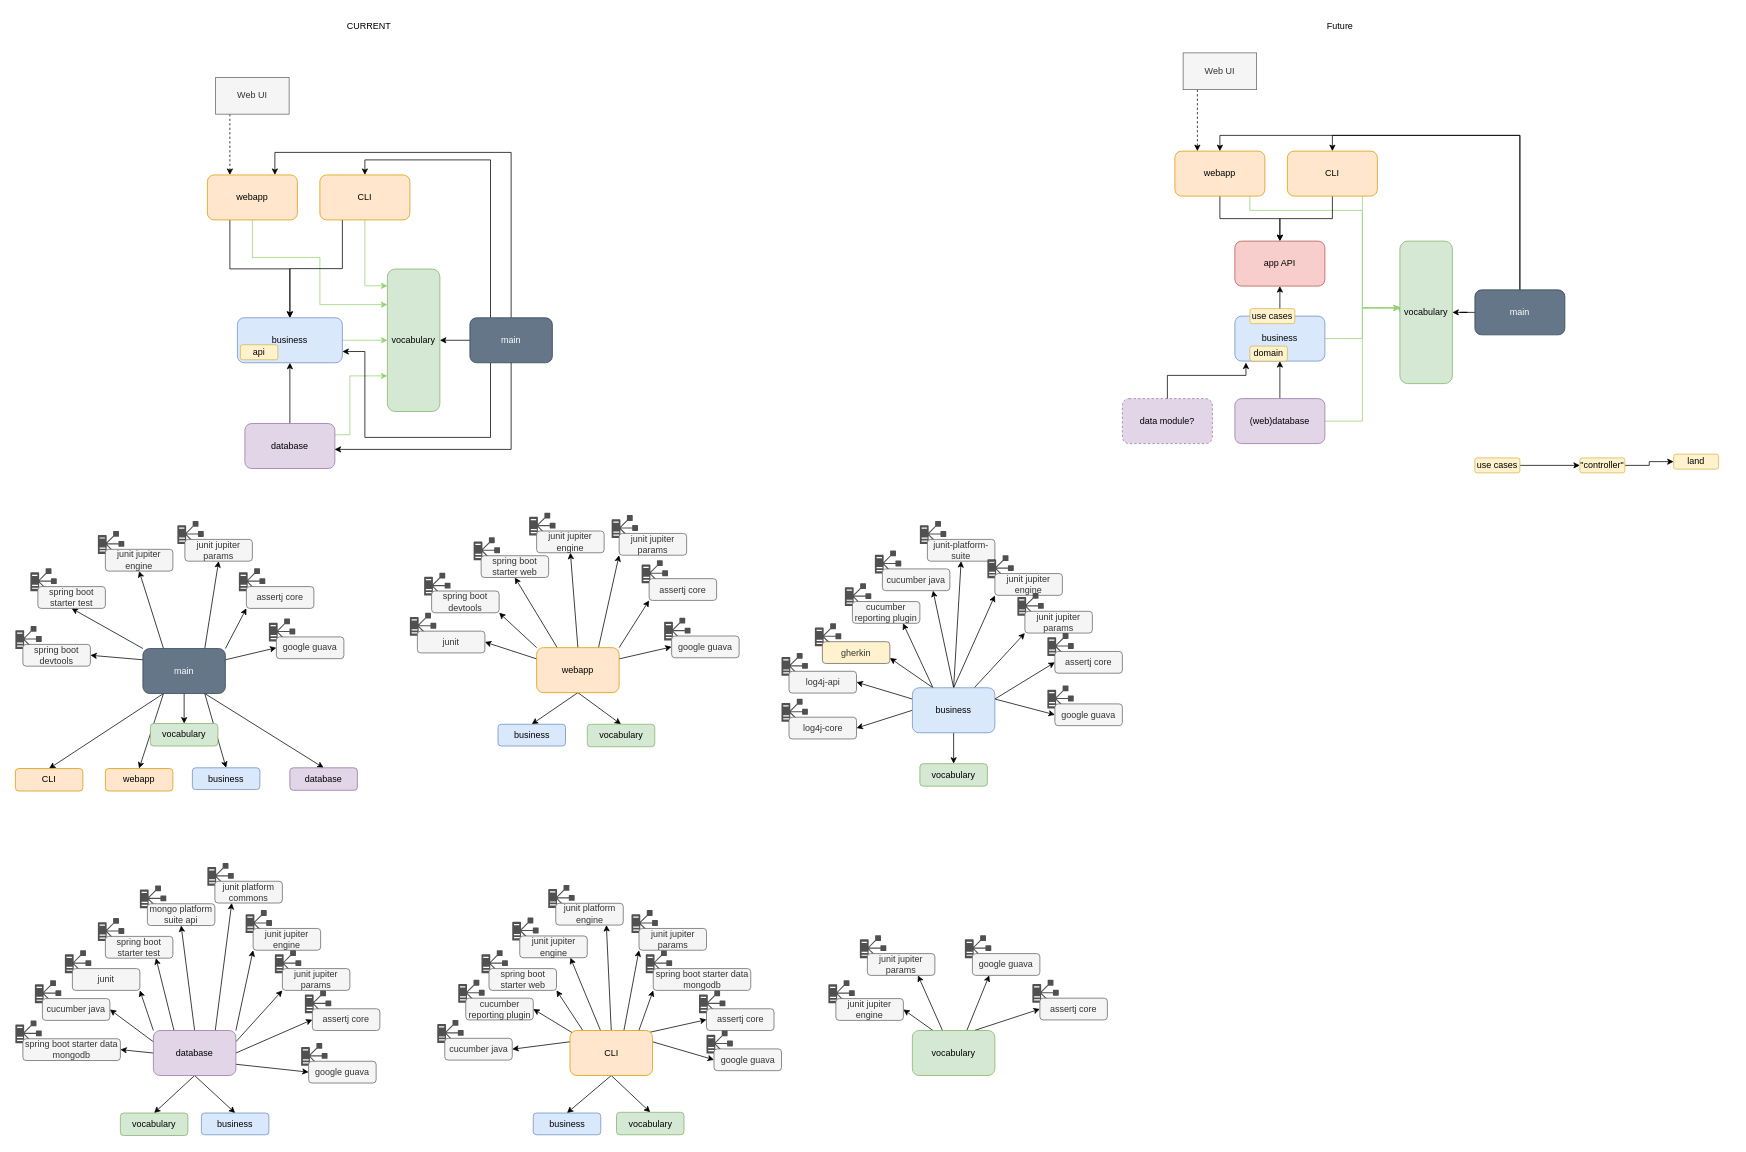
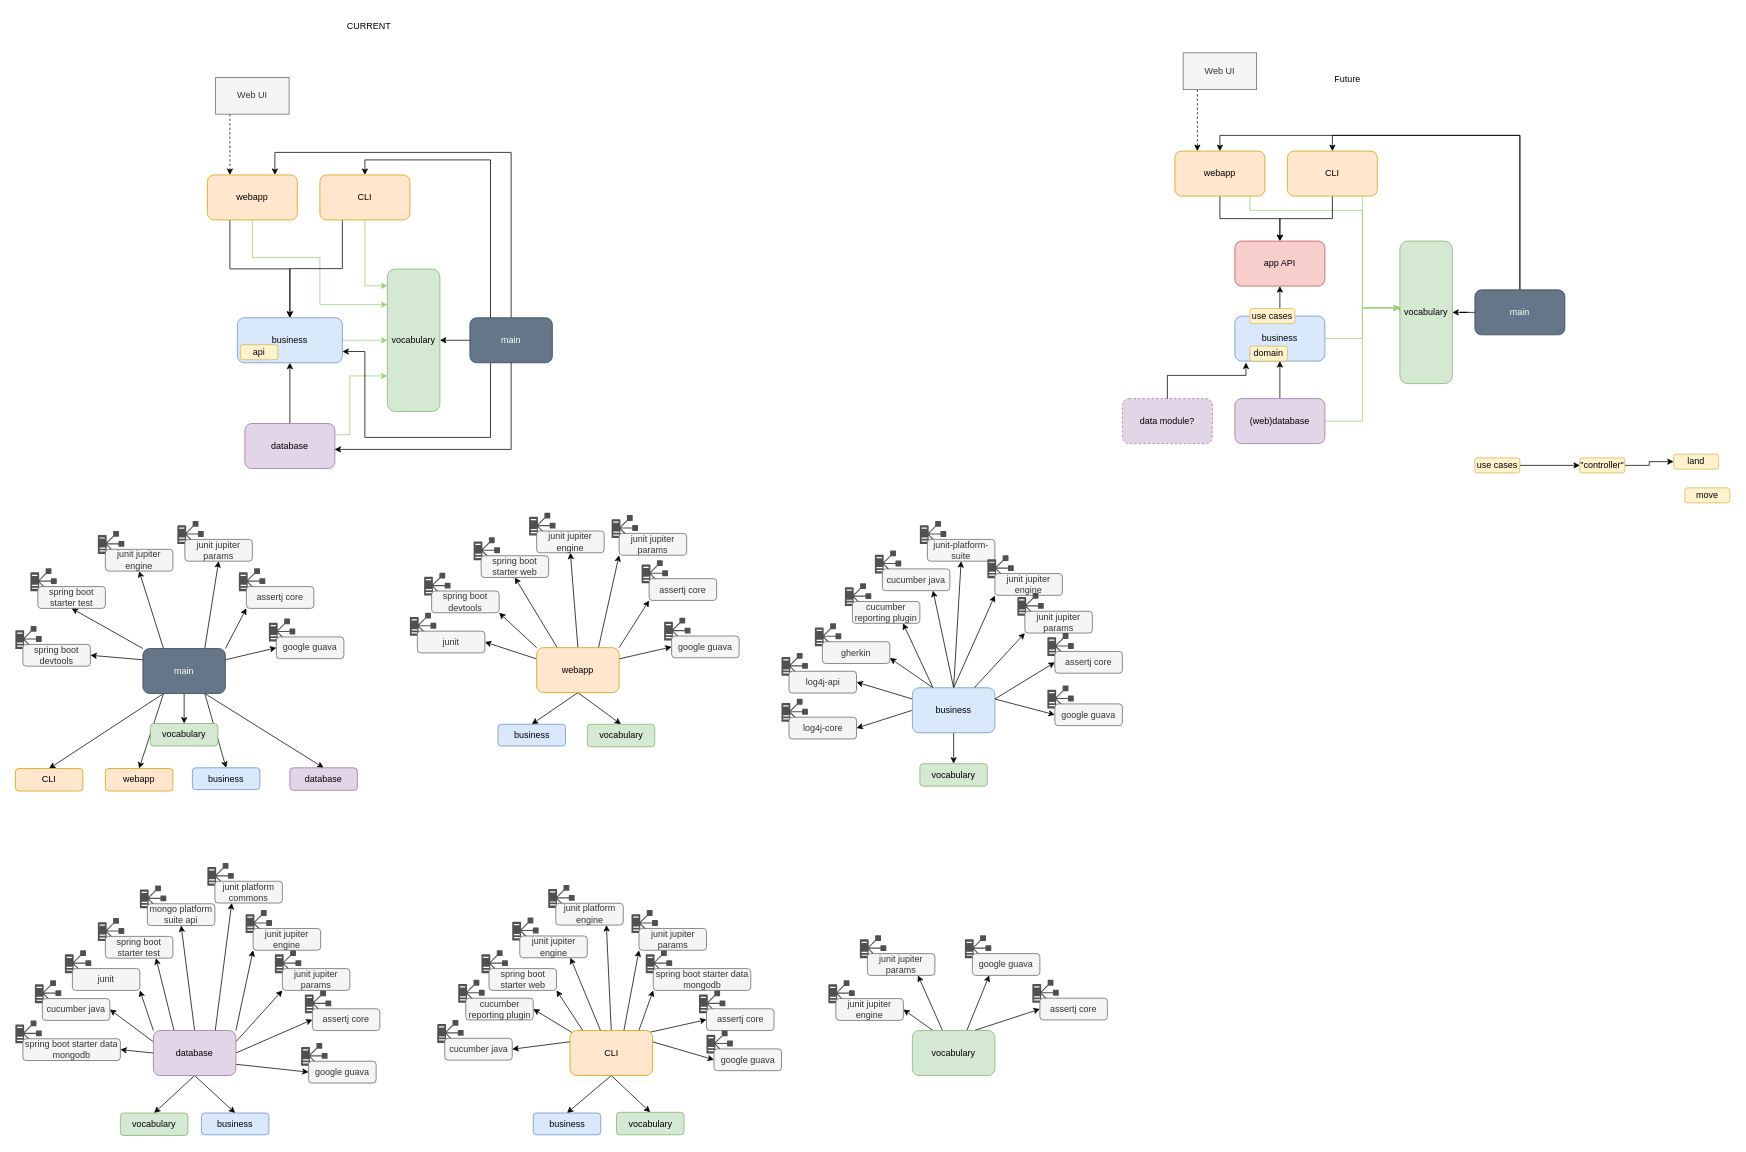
node "Future": moved (1340, 27) -> (1347, 79)
node "move": added
node "gherkin": fillcolor #fff2cc -> #f5f5f5
